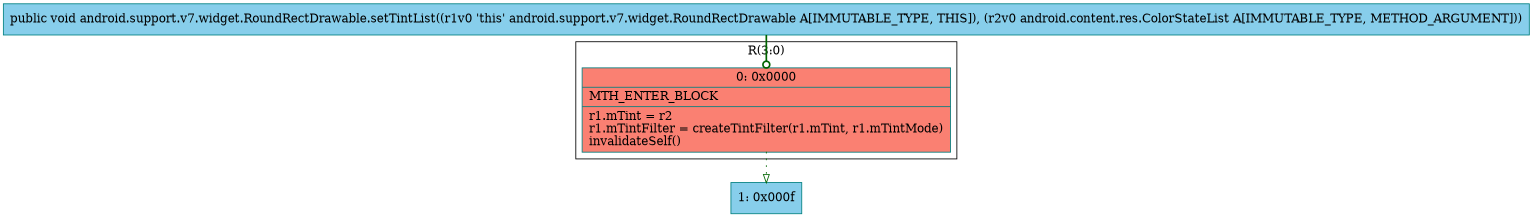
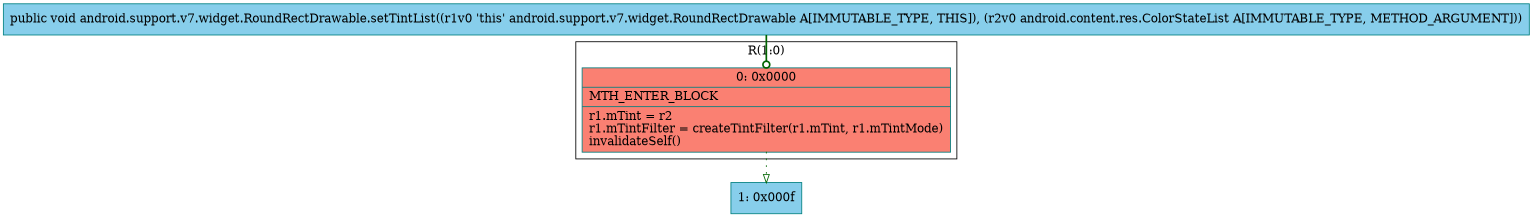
cluster "R(3:0)": label "R(3:0)" -> "R(1:0)"
